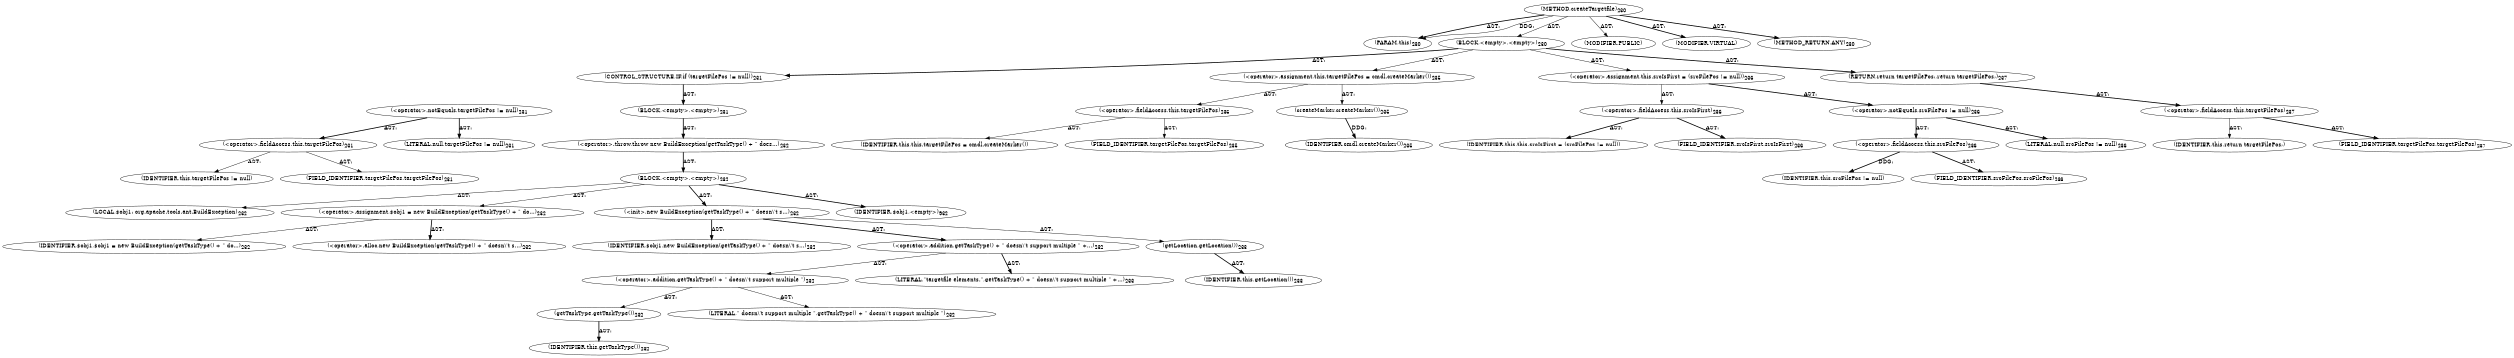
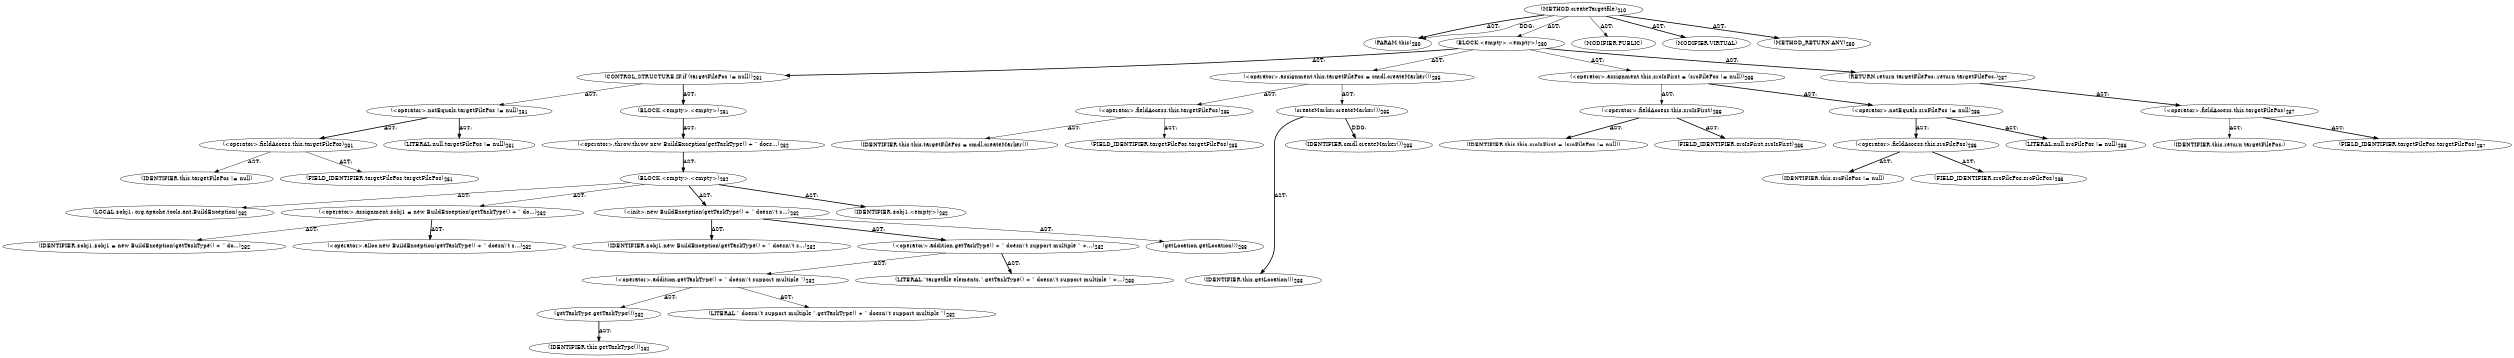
node "(METHOD,createTargetfile)": text "230" -> "210"
edge "(CONTROL_STRUCTURE,IF,if (targetFilePos != null))" -> "(<operator>.notEquals,targetFilePos != null)": added, label "AST:"
edge "(<operator>.fieldAccess,this.srcFilePos)" -> "(IDENTIFIER,this,srcFilePos != null)": label "DDG: " -> "AST: "
node "(IDENTIFIER,$obj1,<empty>)": text "932" -> "232"
edge "(getLocation,getLocation())" -> "(IDENTIFIER,this,getLocation())": now "(createMarker,createMarker())" -> "(IDENTIFIER,this,getLocation())"
